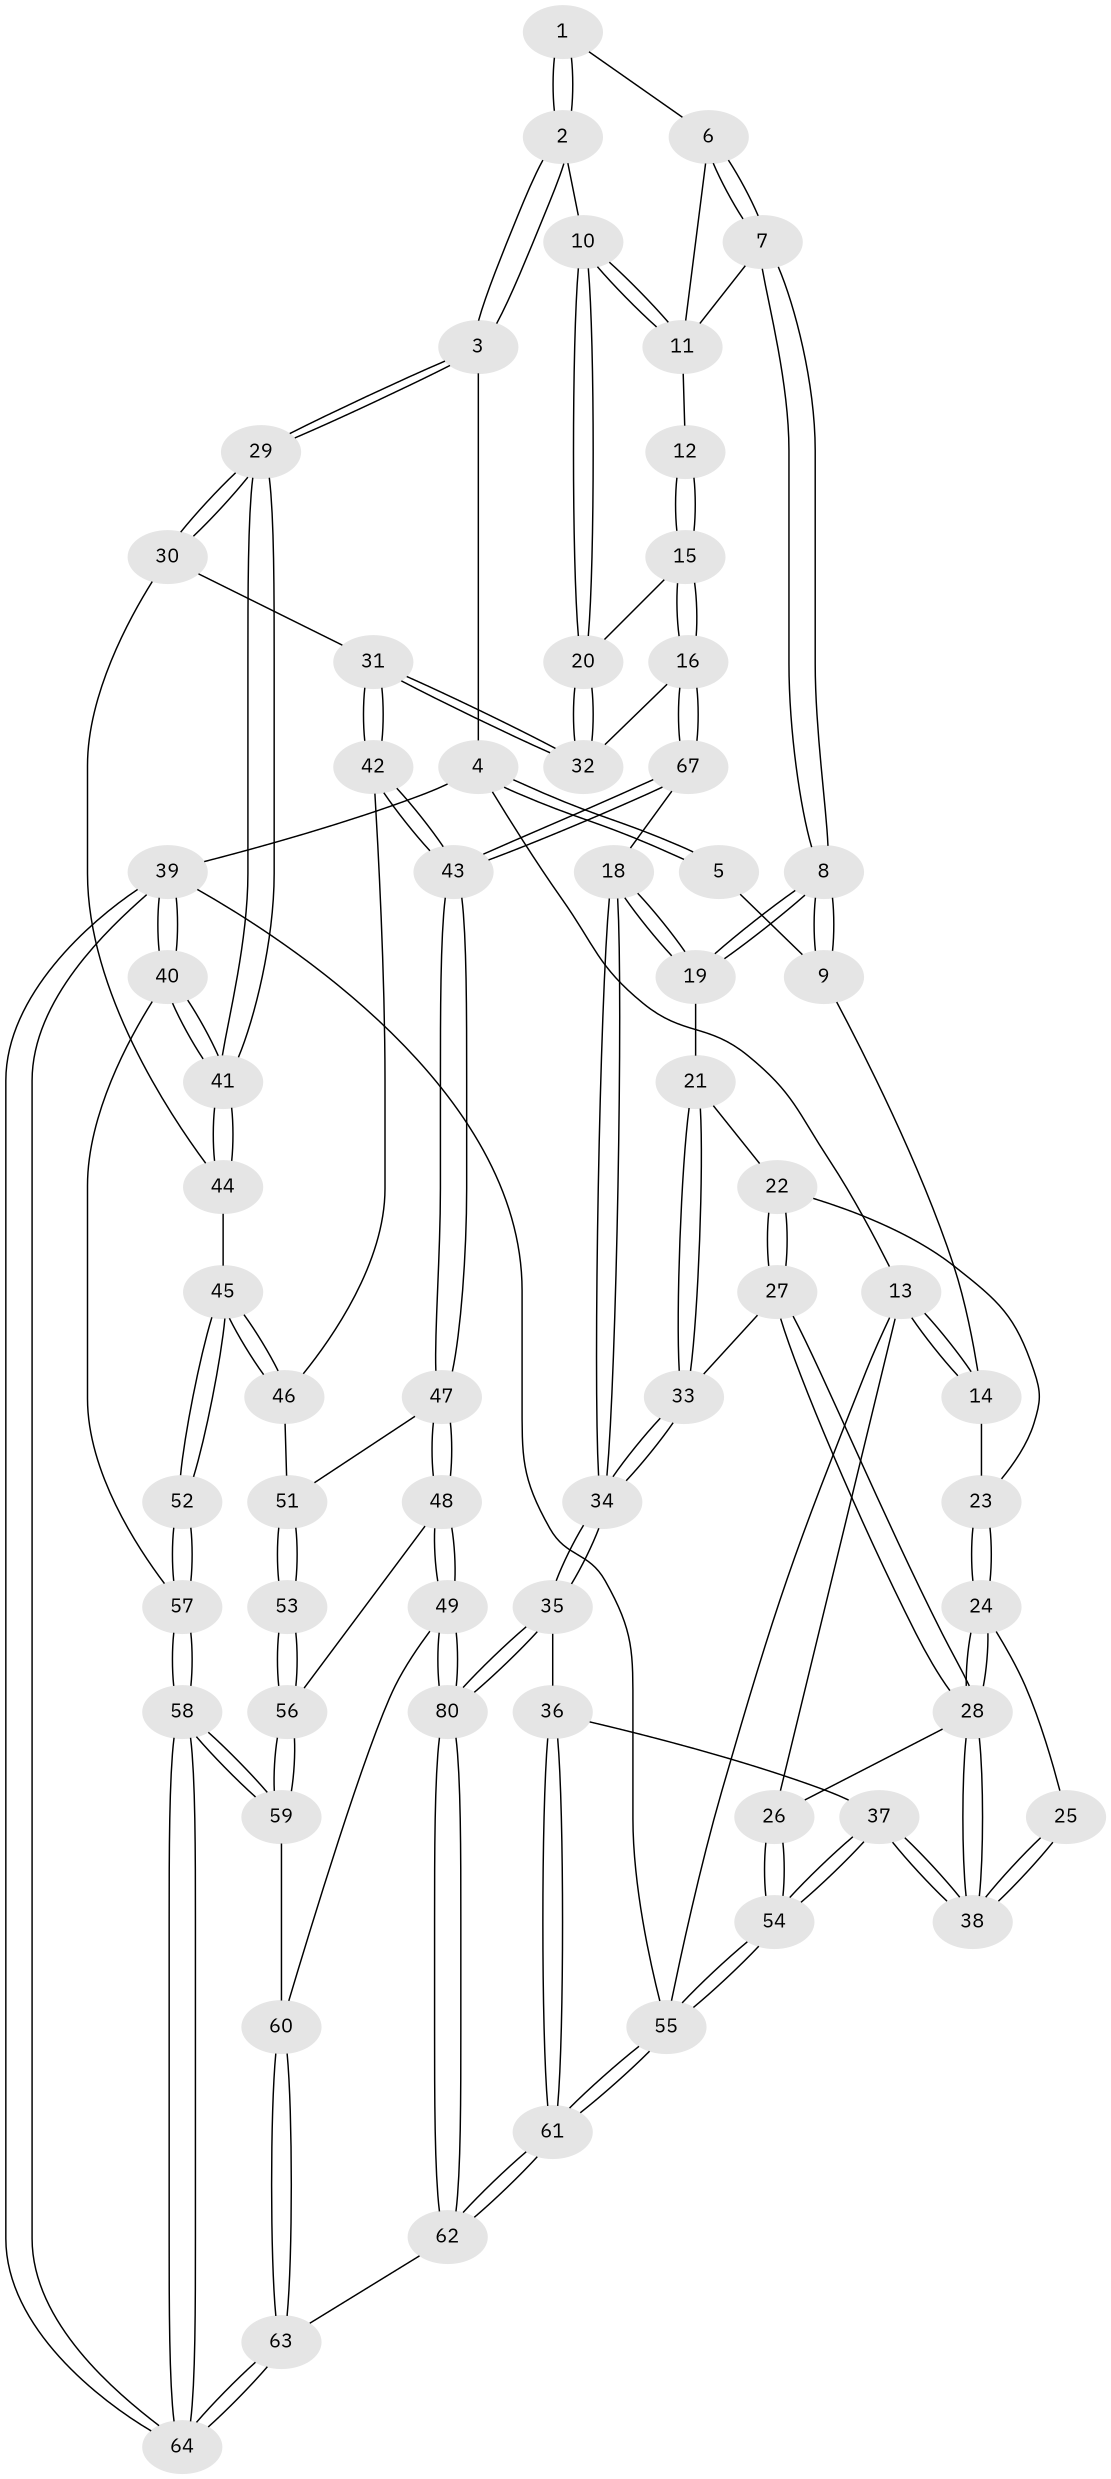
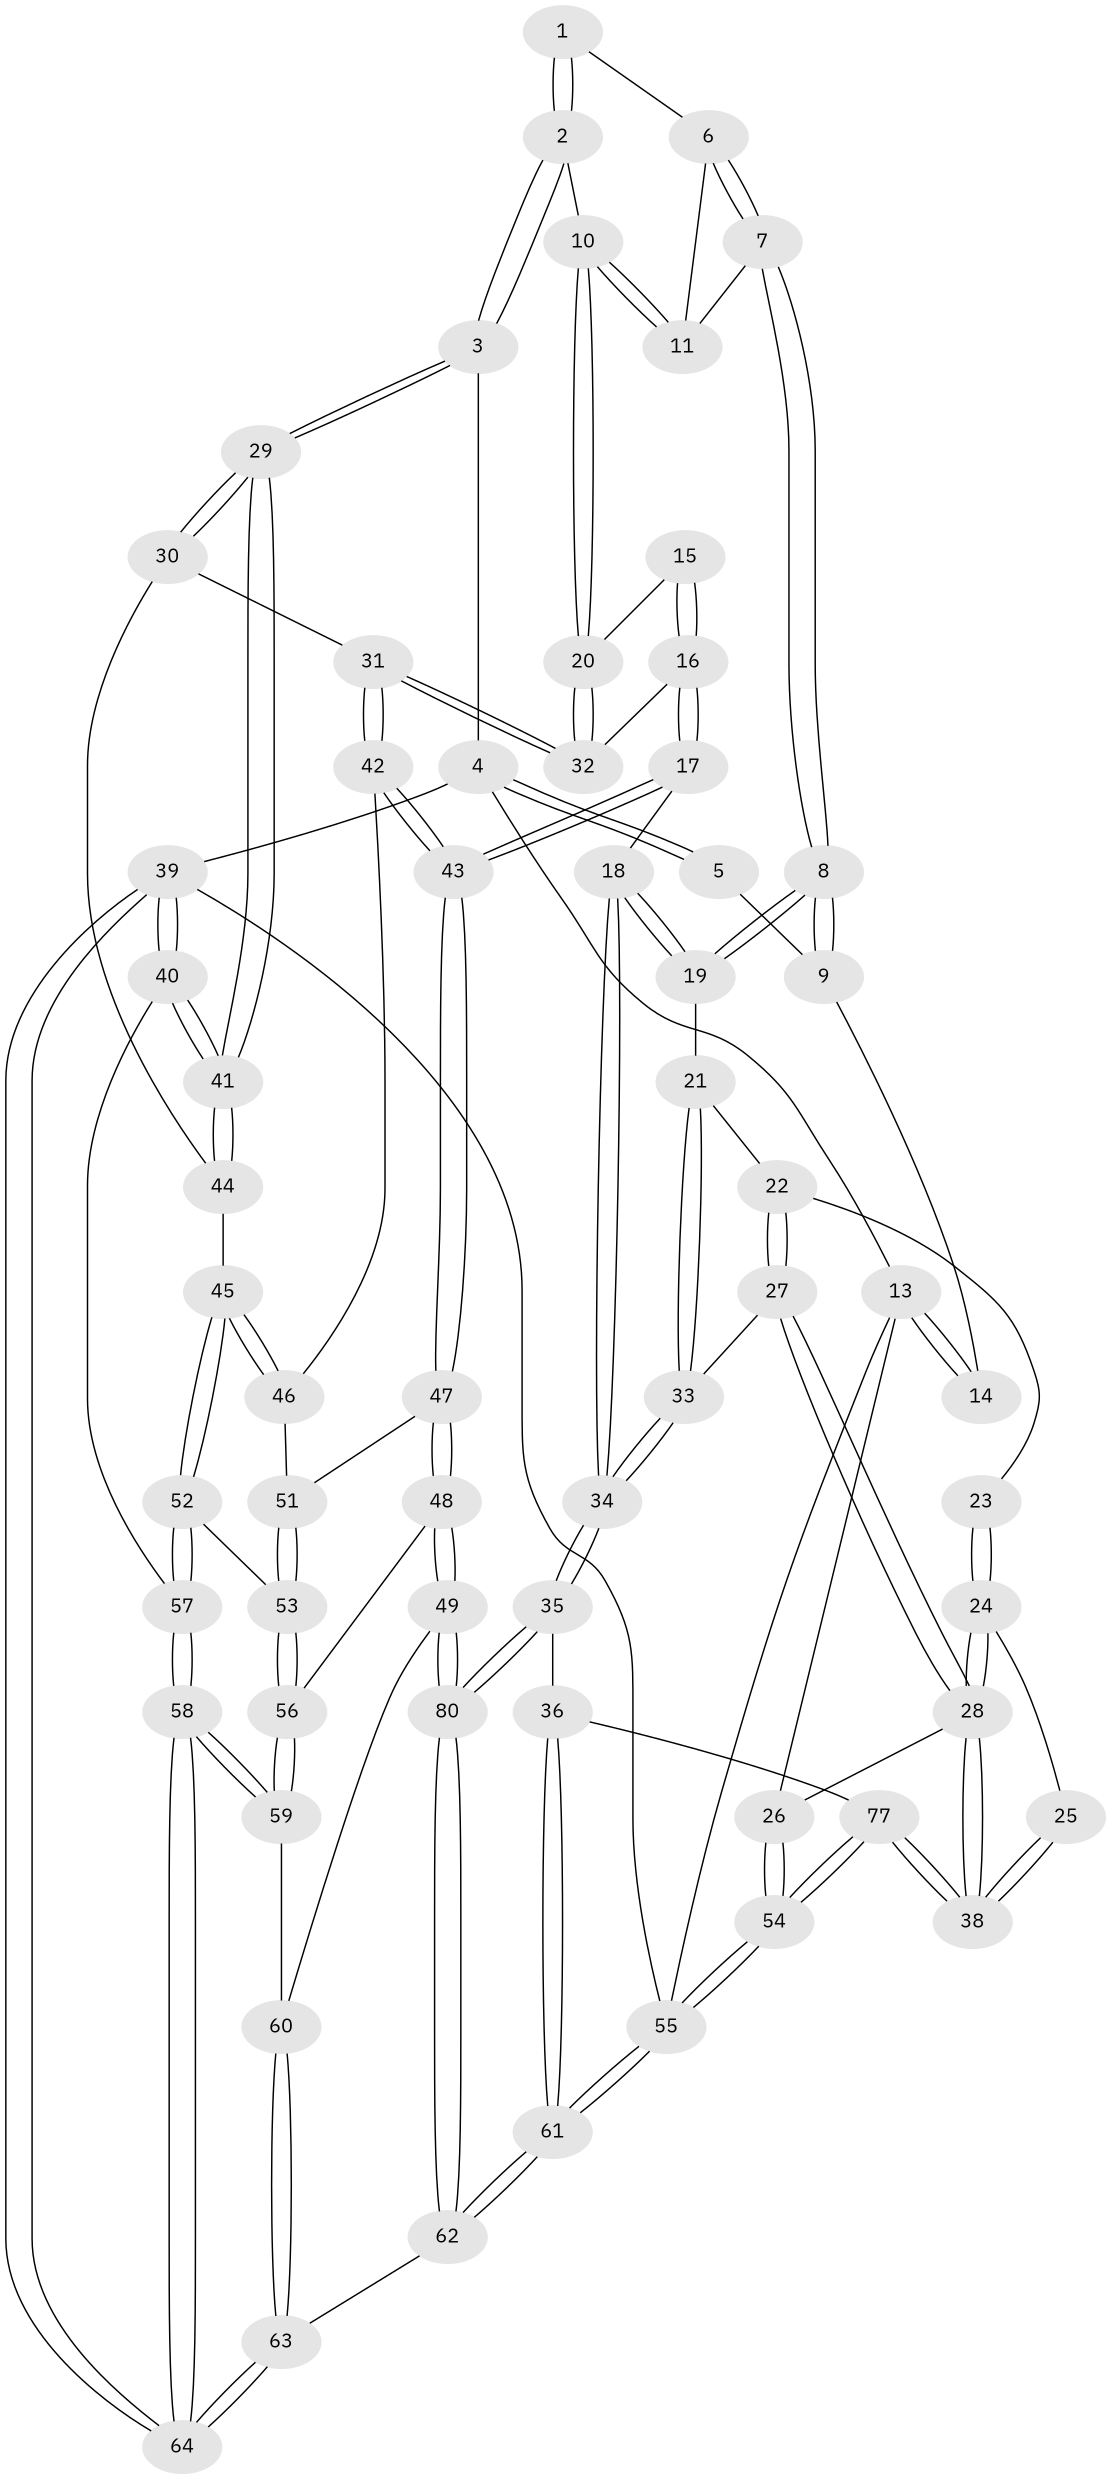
node "12": removed
node "67": label "67" -> "17"
edge "14" -- "23": removed
edge "52" -- "53": added
node "37": label "37" -> "77"
